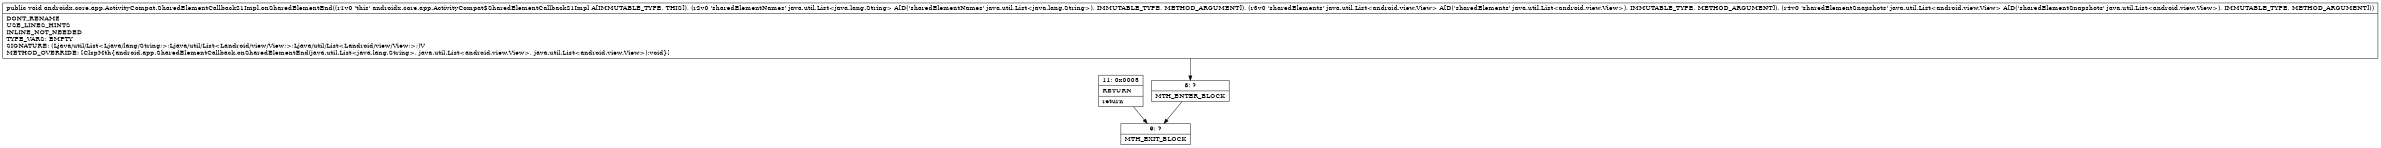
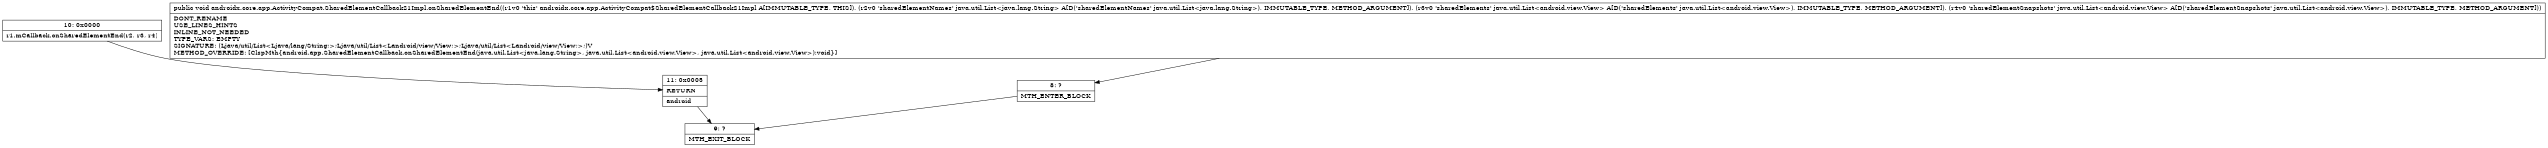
node "10: 0x0000": added
node "11: 0x0005": text "return" -> "android"
